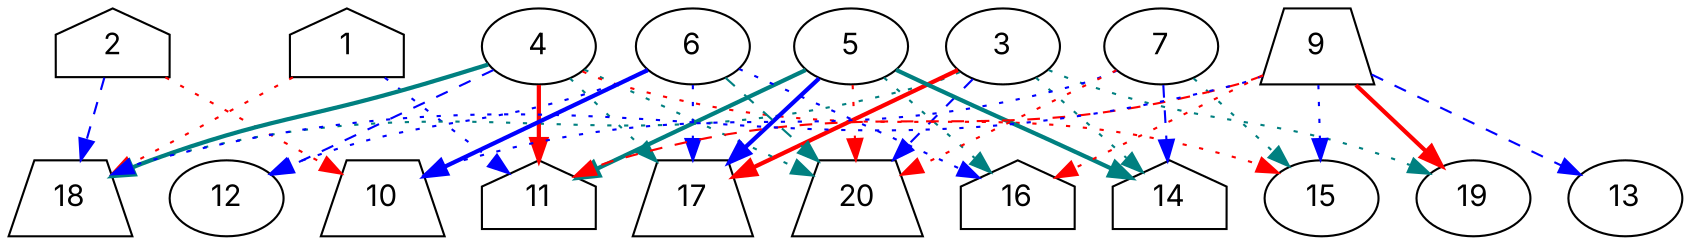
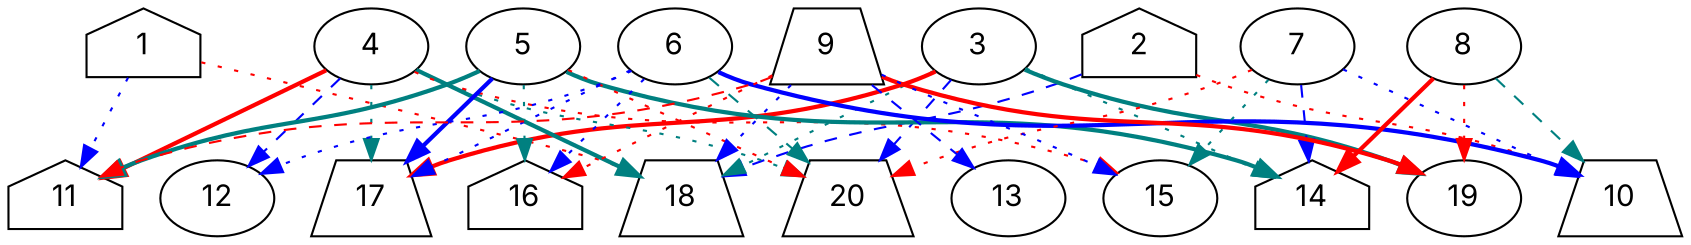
node "8": added
edge "3" -> "19": style dotted -> bold
